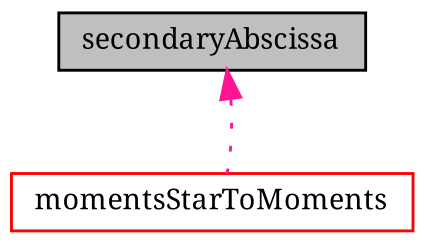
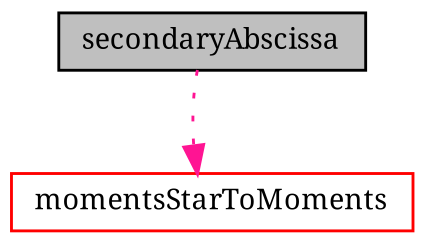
edge "momentsStarToMoments" -> "secondaryAbscissa": reversed
